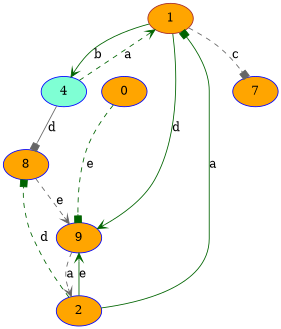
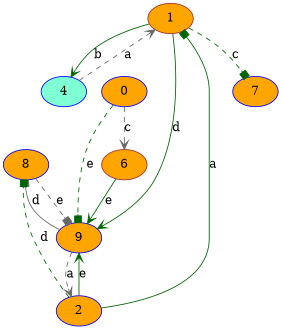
edge "1" -> "7": color gray40 -> darkgreen
edge "4" -> "1": color darkgreen -> gray40
edge "4" -> "8": now "9" -> "8"
node "6": added
edge "8" -> "9": arrowhead vee -> box
